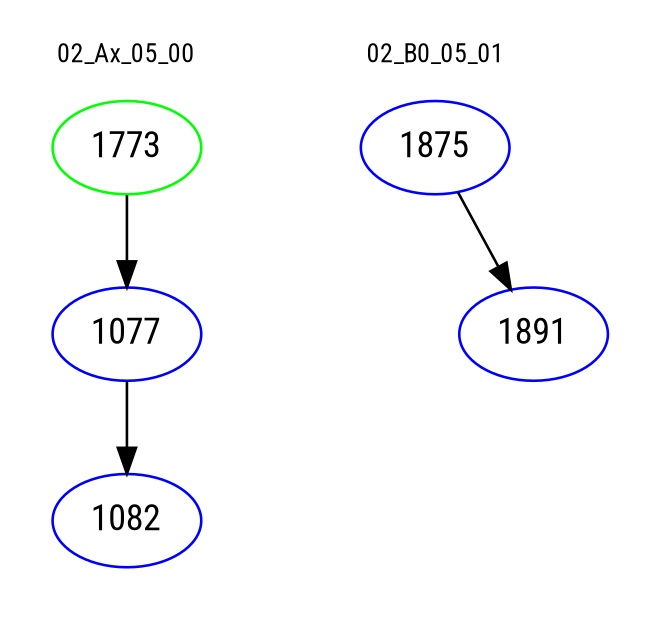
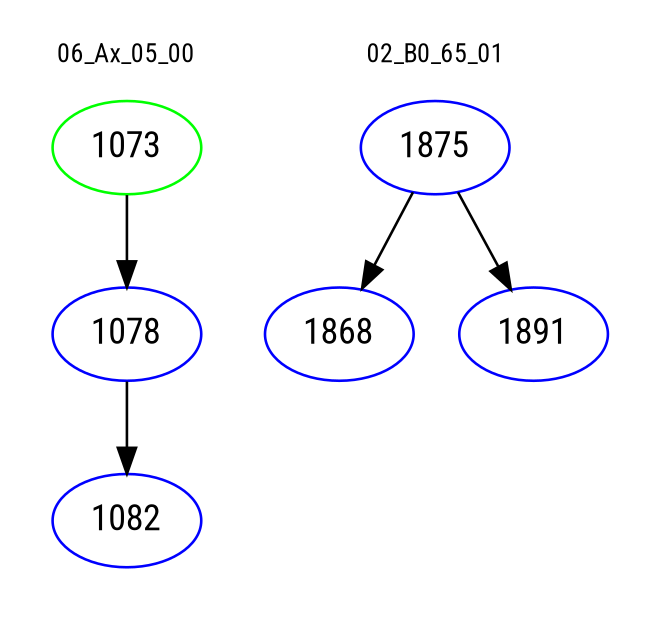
cluster "02_Ax_05_00": label "02_Ax_05_00" -> "06_Ax_05_00"
cluster "02_B0_05_01": label "02_B0_05_01" -> "02_B0_65_01"
node "1773": label "1773" -> "1073"
node "1077": label "1077" -> "1078"
node "1868": added
